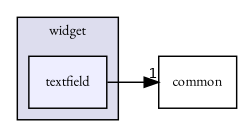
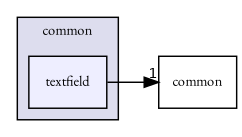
cluster "widget": label "widget" -> "common"
